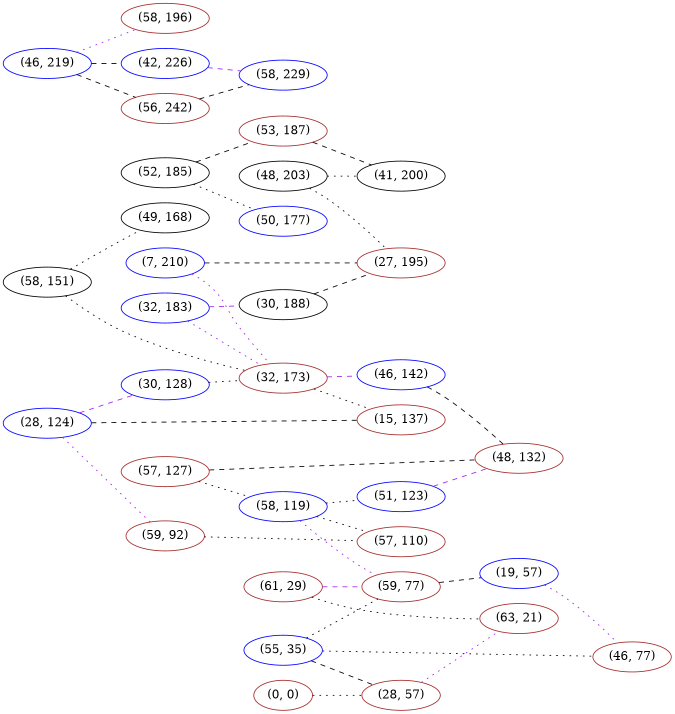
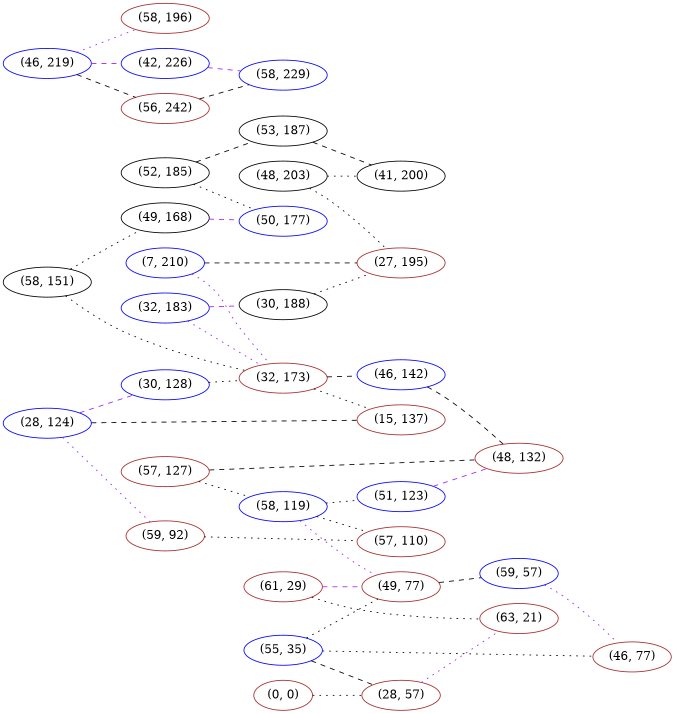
edge "(46, 219)" -- "(42, 226)": color black -> purple
node "(53, 187)": color brown -> black
edge "(49, 168)" -- "(50, 177)": added
edge "(27, 195)" -- "(30, 188)": style dashed -> dotted
edge "(46, 142)" -- "(32, 173)": color purple -> black
node "(19, 57)": label "(19, 57)" -> "(59, 57)"
node "(59, 77)": label "(59, 77)" -> "(49, 77)"
